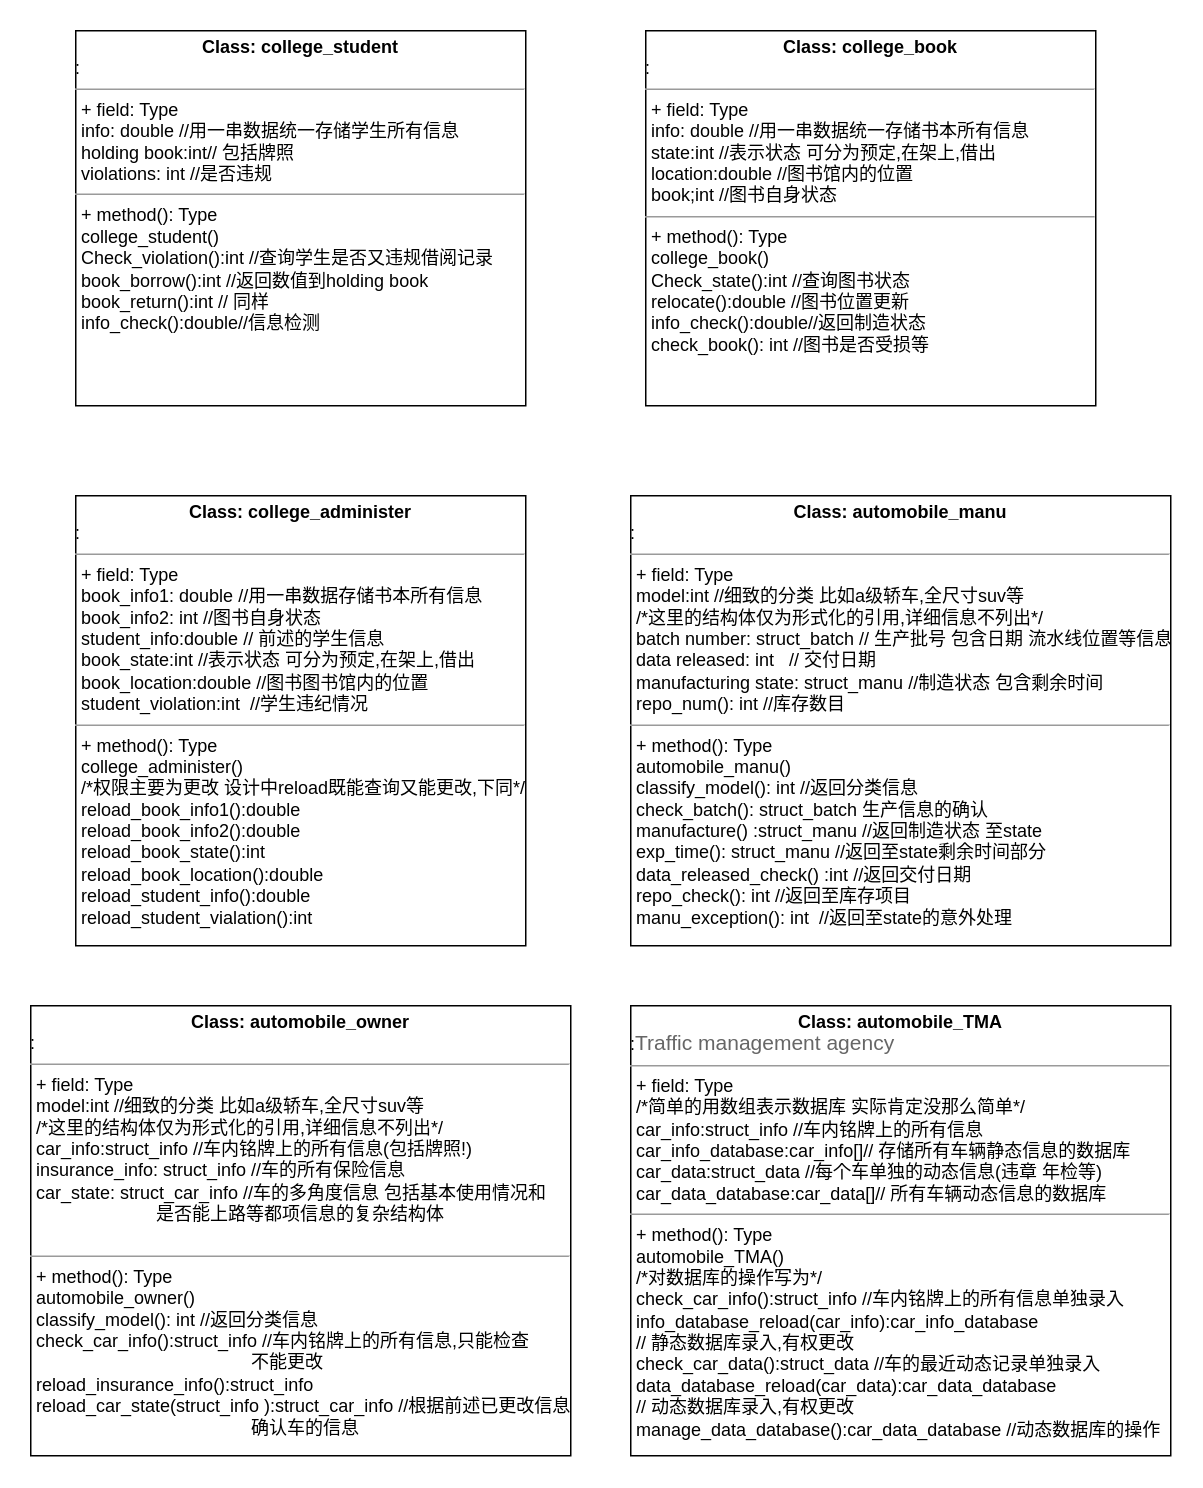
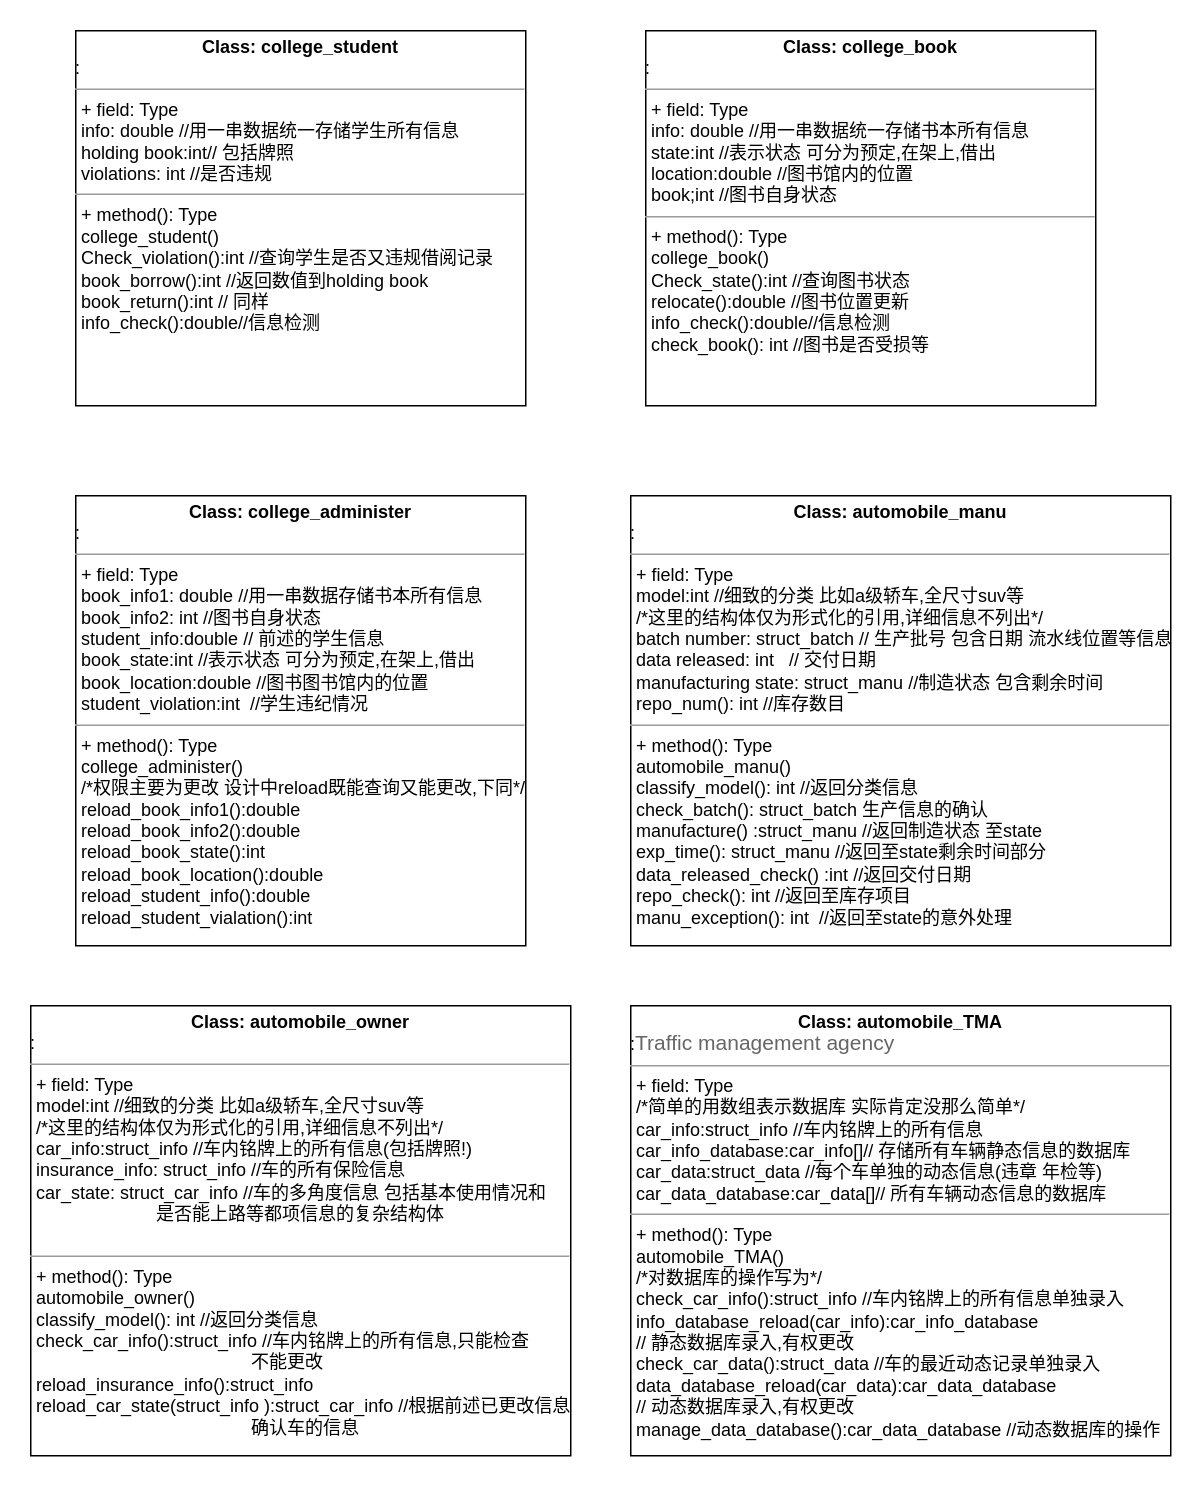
node "Class: college_book :+ field: Type info: double //用一串数据统一存储书本所有信息 state:int //表示状态 可分为预定,在架上,借出 location:double //图书馆内的位置 book;int //图书自身状态 + method(): Type college_book() Check_state():int //查询图书状态 relocate():double //图书位置更新 info_check():double//返回制造状态 check_book(): int //图书是否受损等": label "Class: college_book :+ field: Type info: double //用一串数据统一存储书本所有信息 state:int //表示状态 可分为预定,在架上,借出 location:double //图书馆内的位置 book;int //图书自身状态 + method(): Type college_book() Check_state():int //查询图书状态 relocate():double //图书位置更新 info_check():double//返回制造状态 check_book(): int //图书是否受损等" -> "Class: college_book :+ field: Type info: double //用一串数据统一存储书本所有信息 state:int //表示状态 可分为预定,在架上,借出 location:double //图书馆内的位置 book;int //图书自身状态 + method(): Type college_book() Check_state():int //查询图书状态 relocate():double //图书位置更新 info_check():double//信息检测 check_book(): int //图书是否受损等"
